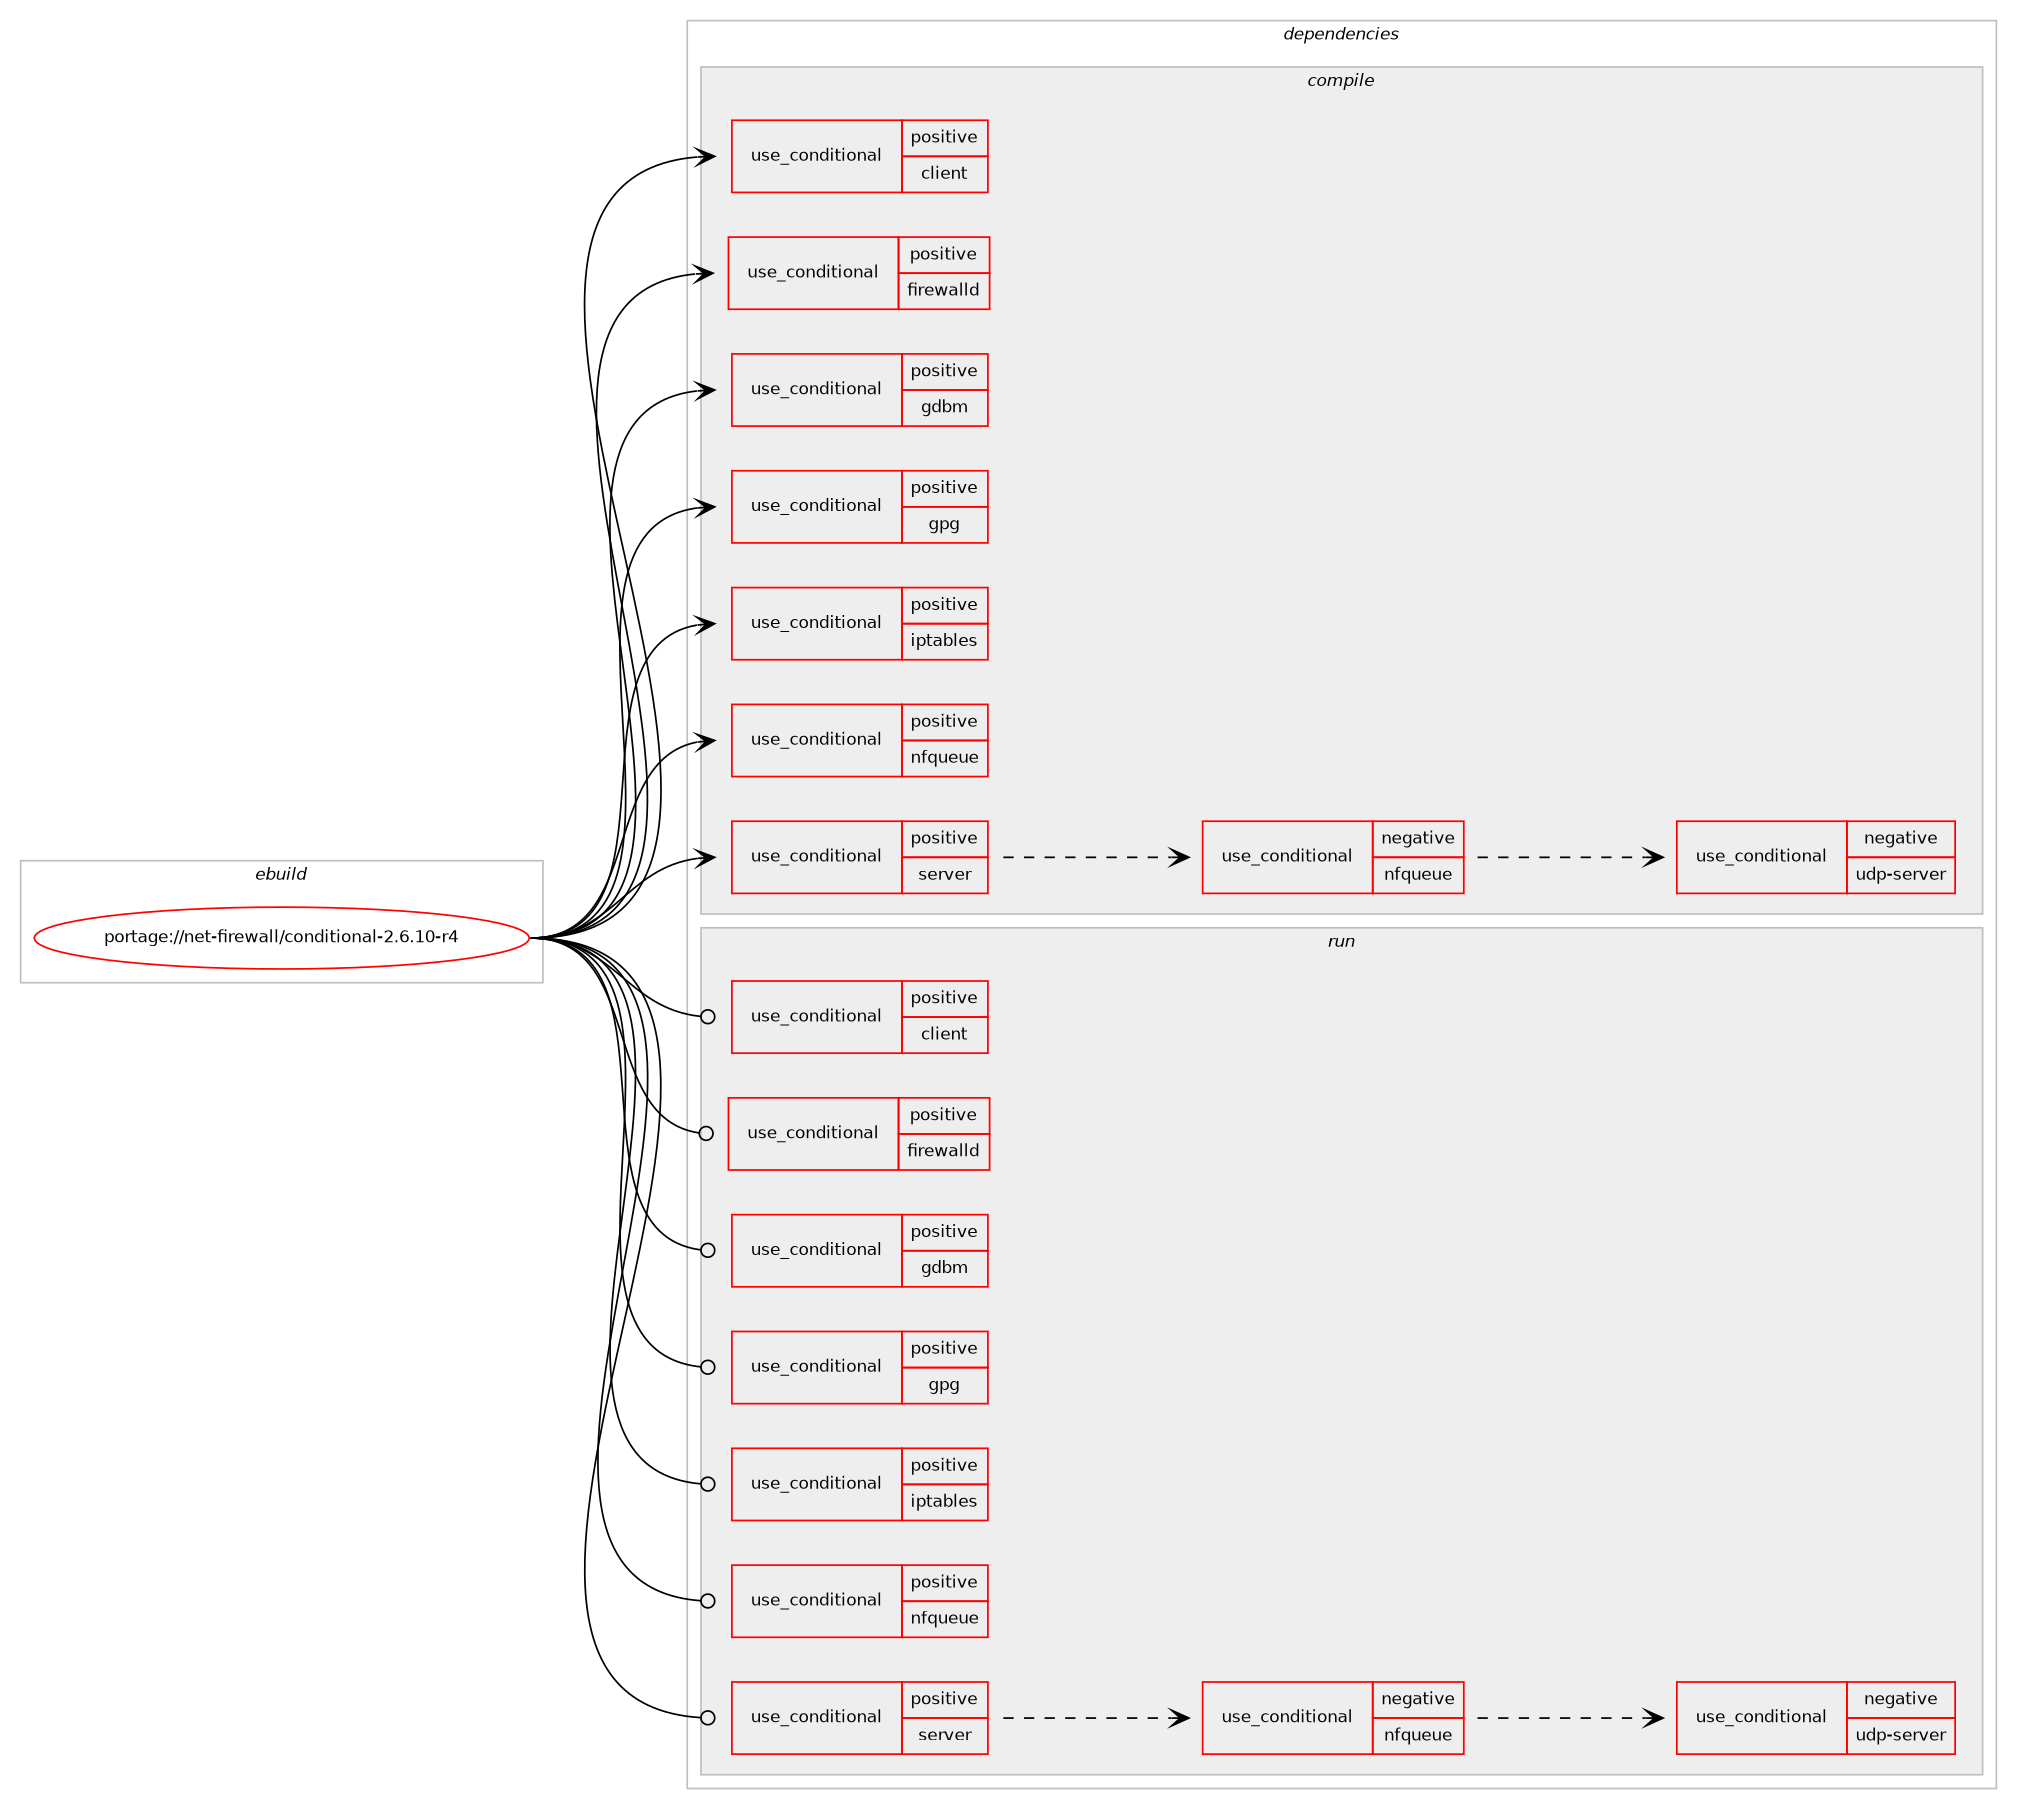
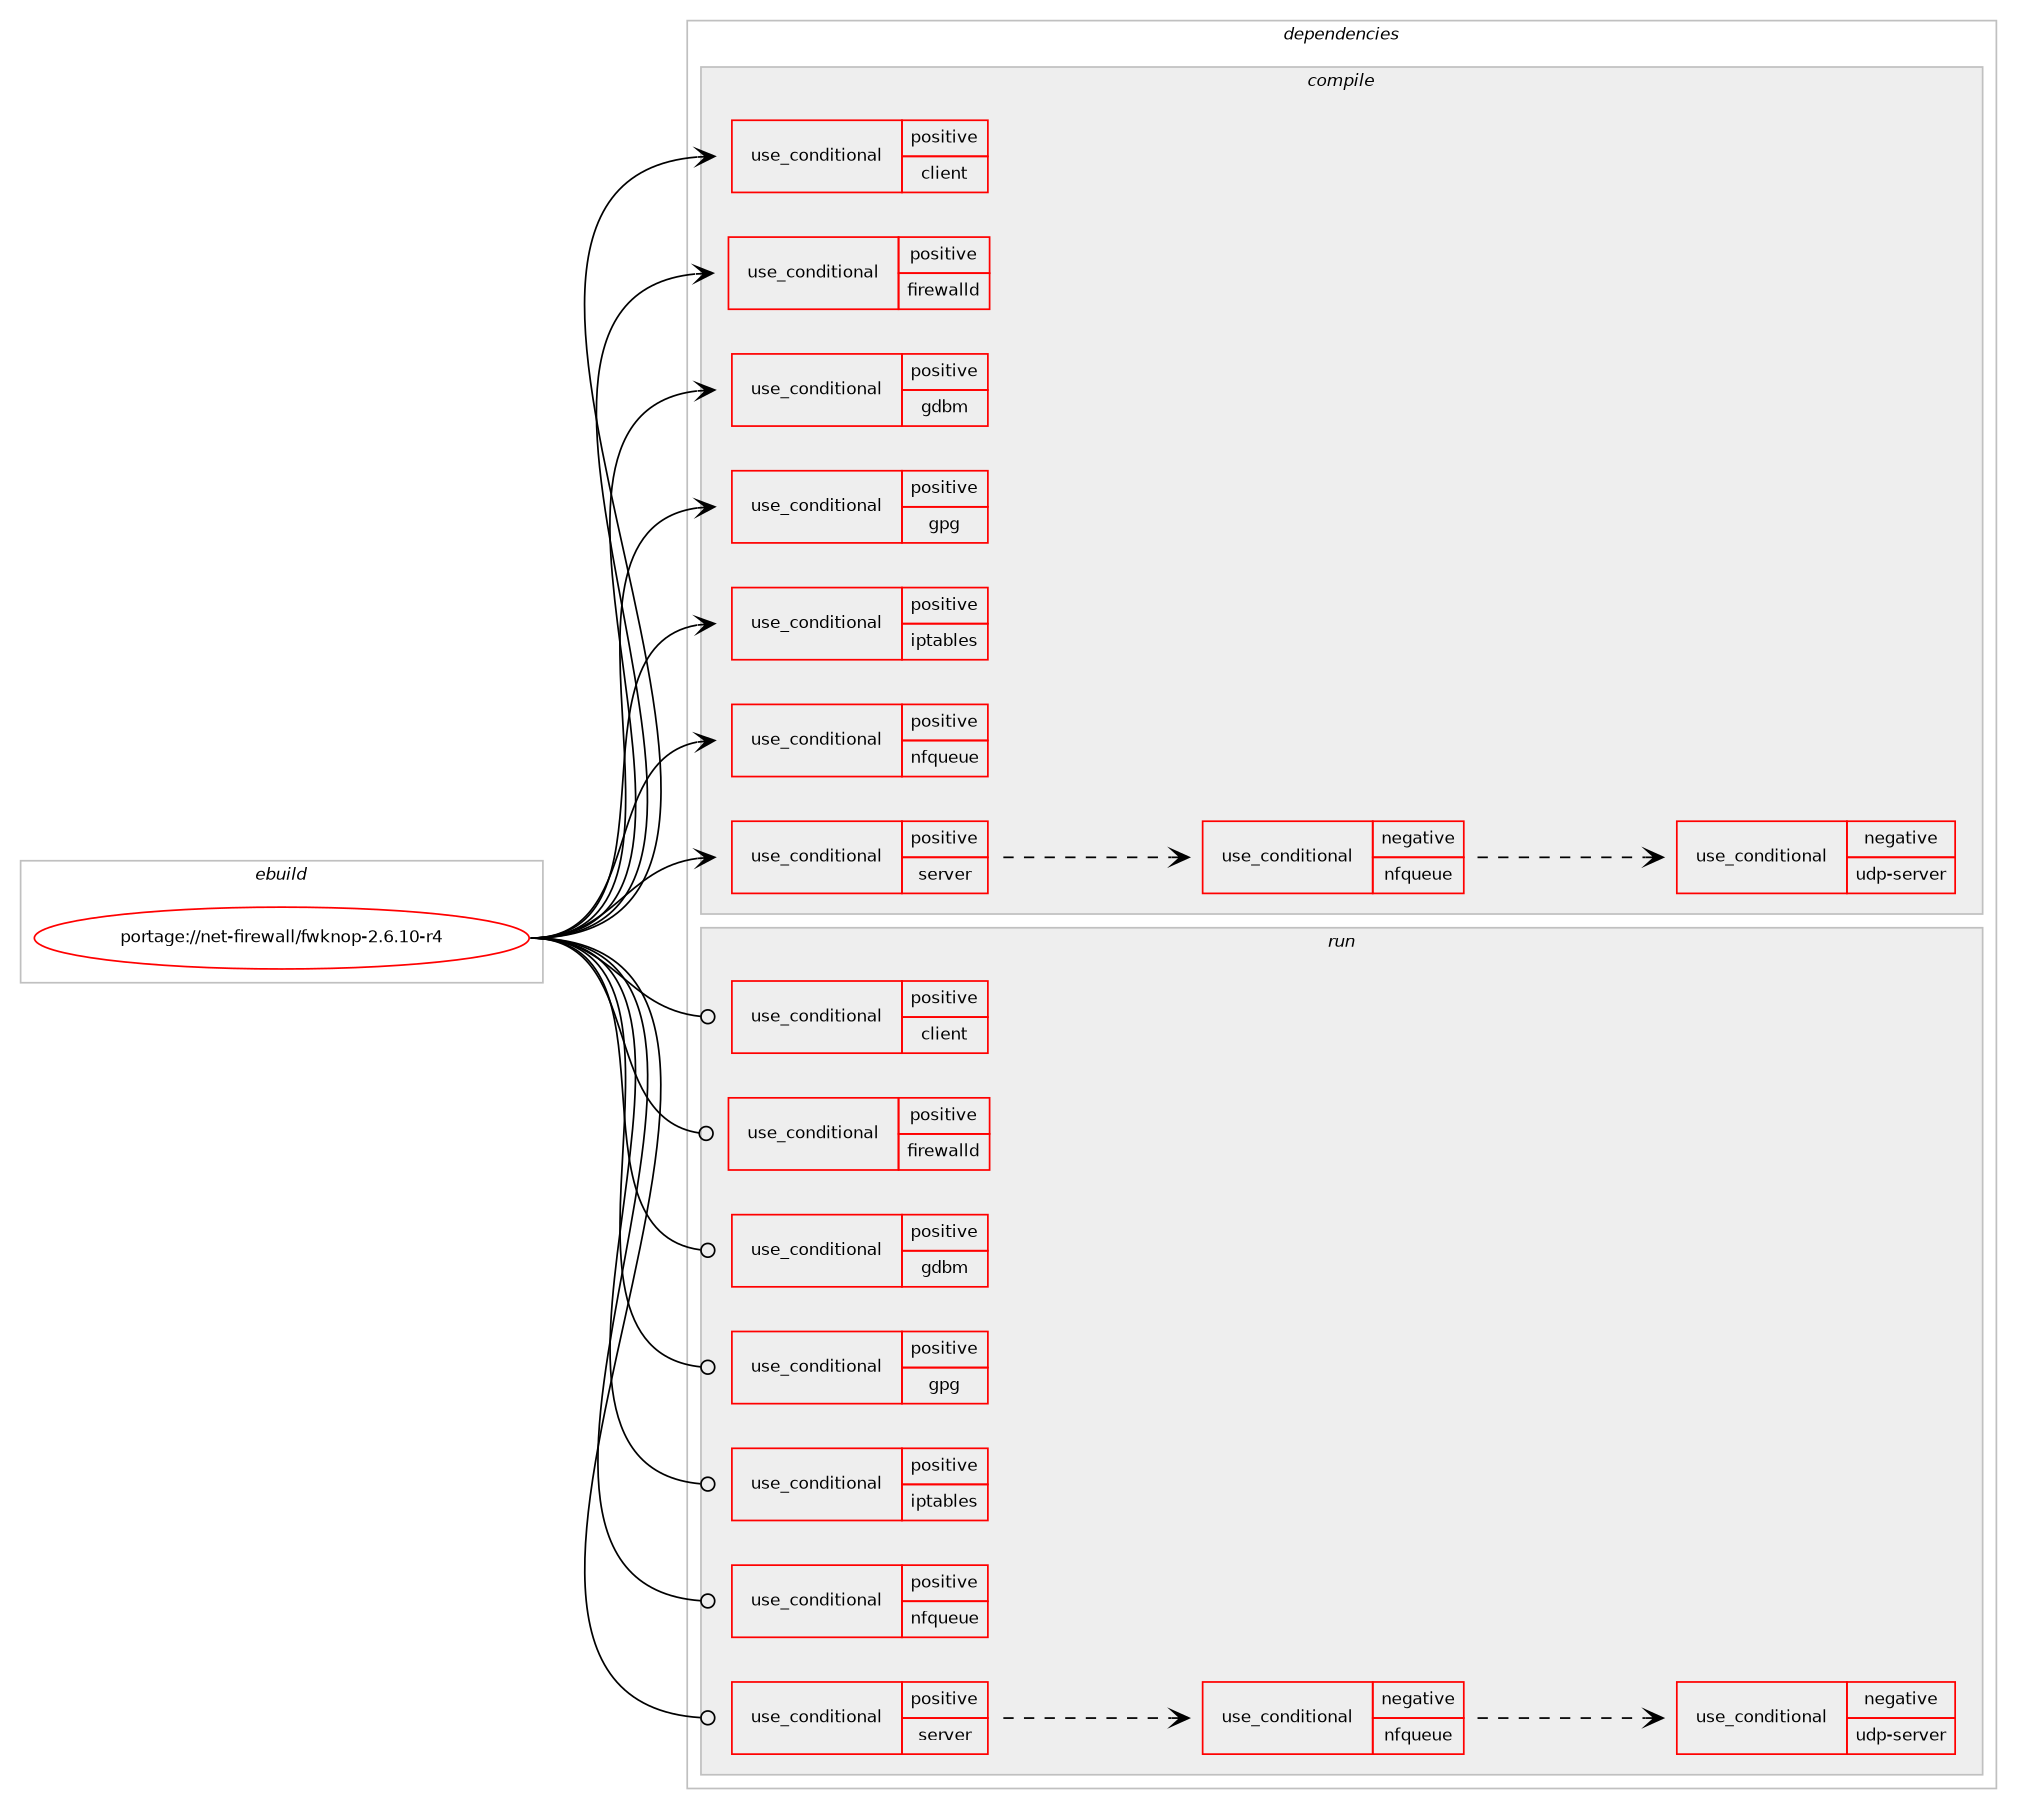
node "portage://net-firewall/conditional-2.6.10-r4": label "portage://net-firewall/conditional-2.6.10-r4" -> "portage://net-firewall/fwknop-2.6.10-r4"
